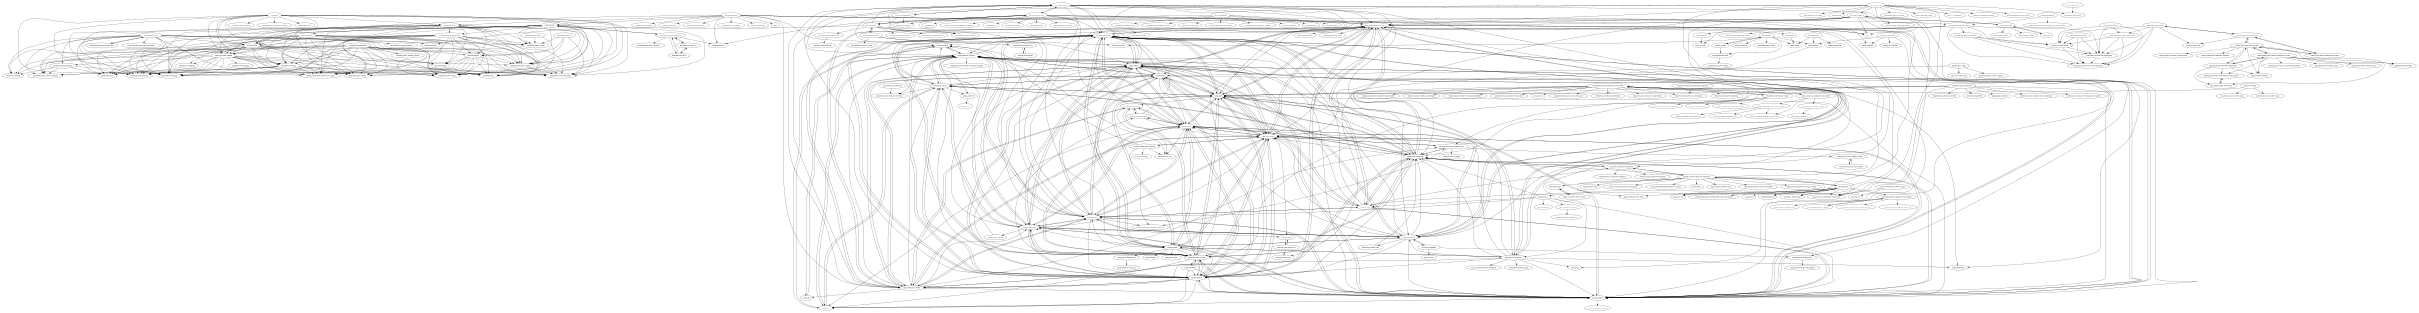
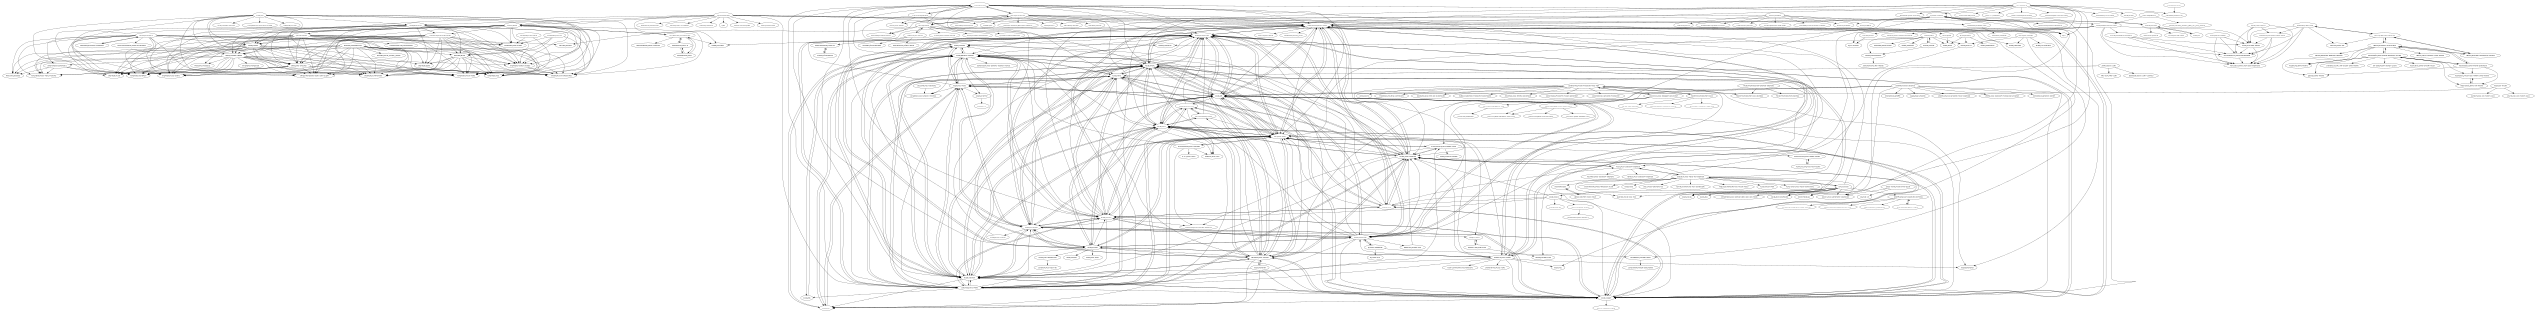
edge "tj/node-cookie-signature" -> "unshiftio/querystringify": now "unshiftio/url-parse" -> "unshiftio/querystringify"
node "johndatserakis/koa-vue-notes-api": removed
